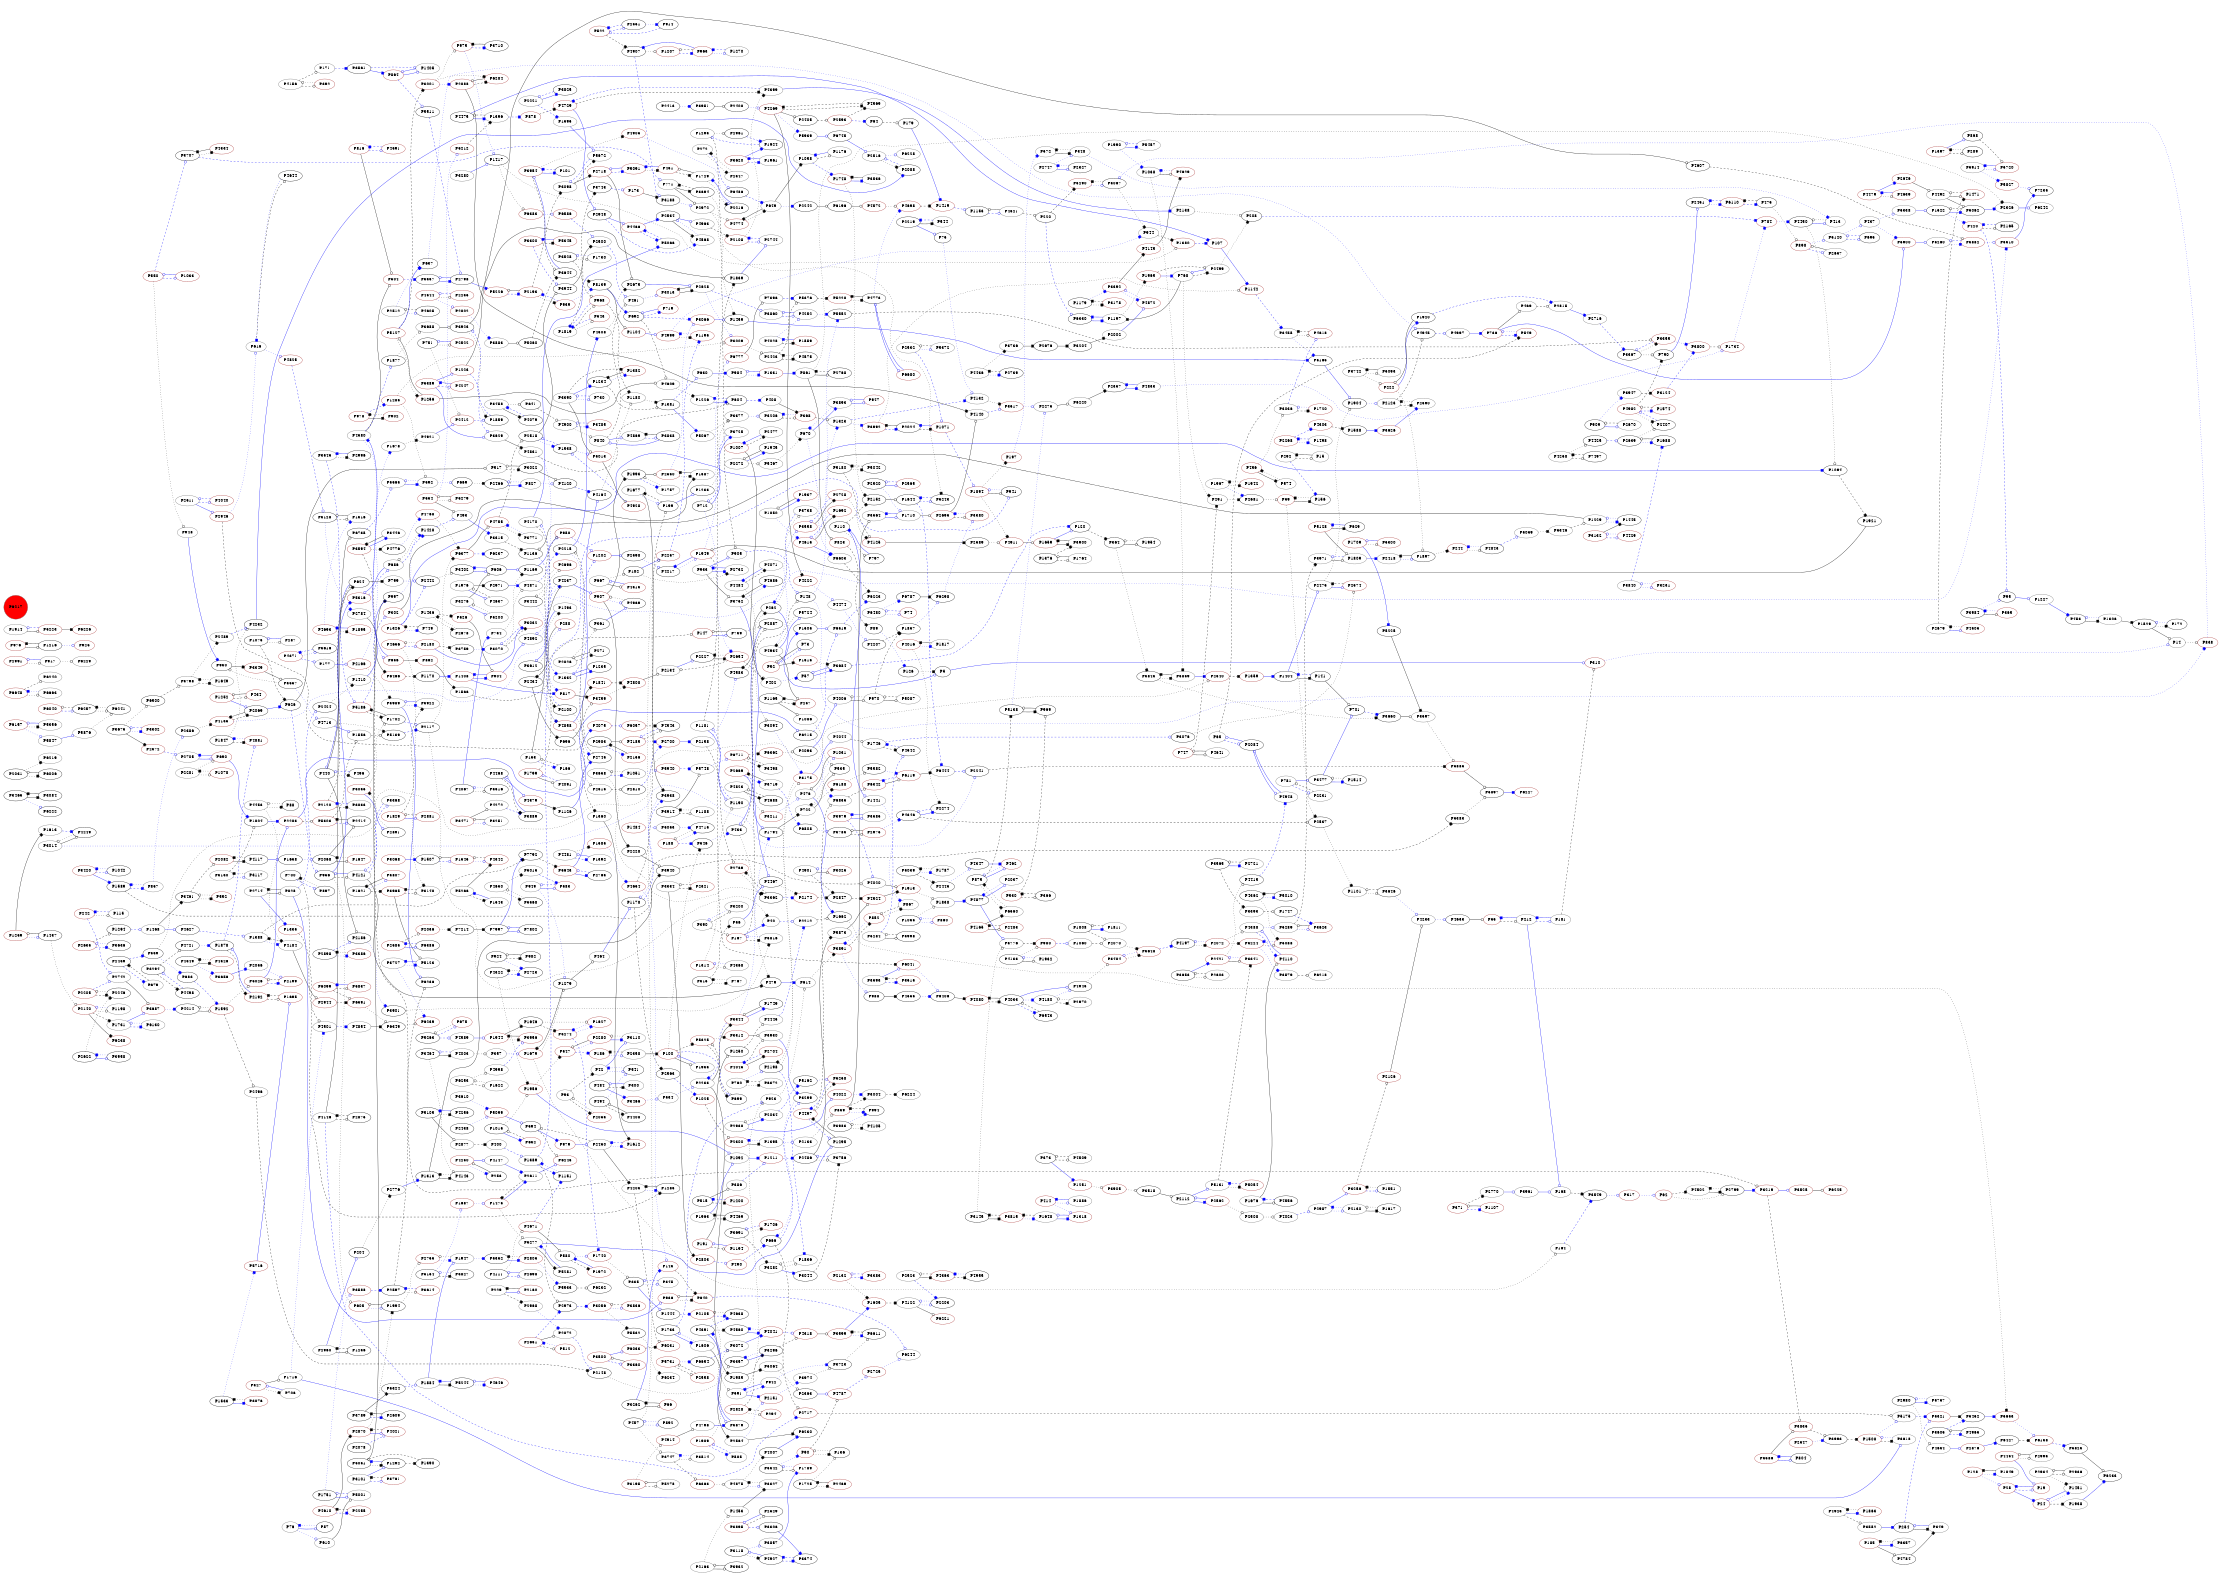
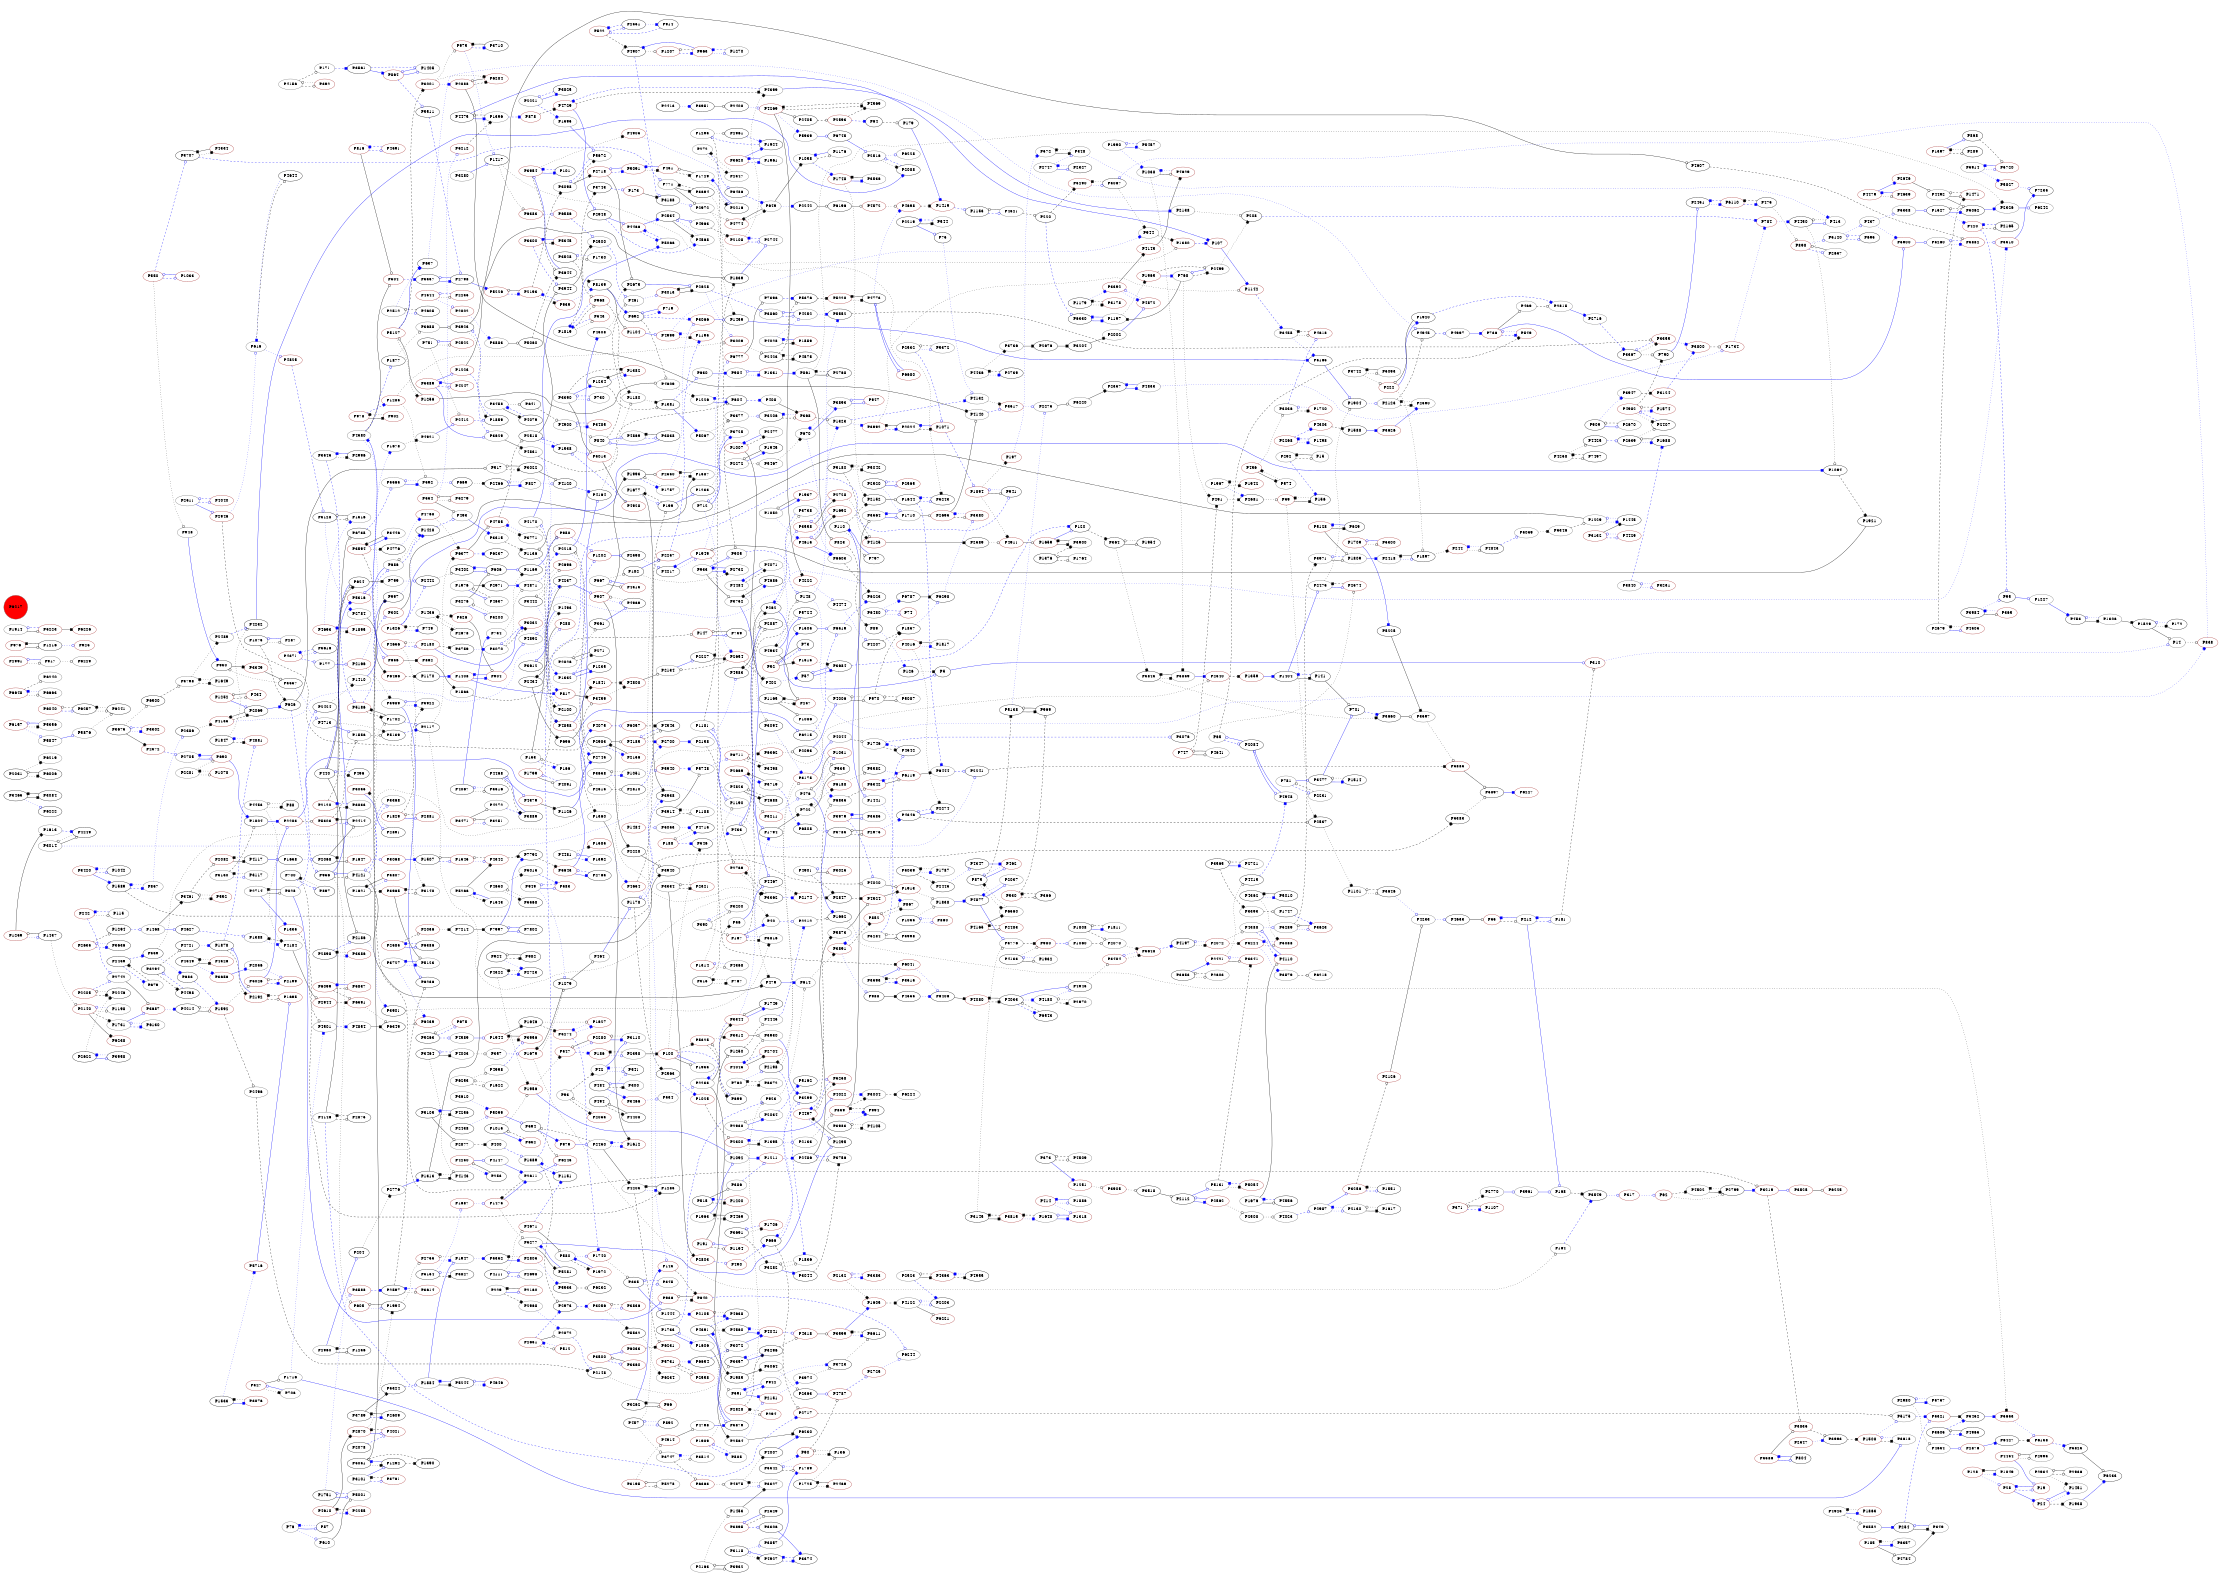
node "P1522": label "P1522" -> "P1527"
edge "P1647" -> "P3068": added
edge "P1388" -> "P7792": now "P4342" -> "P7792"
